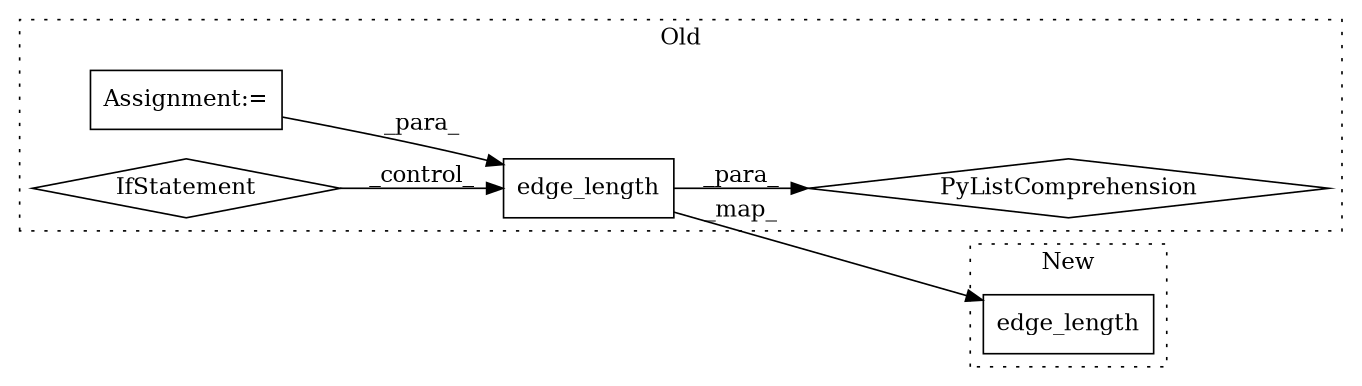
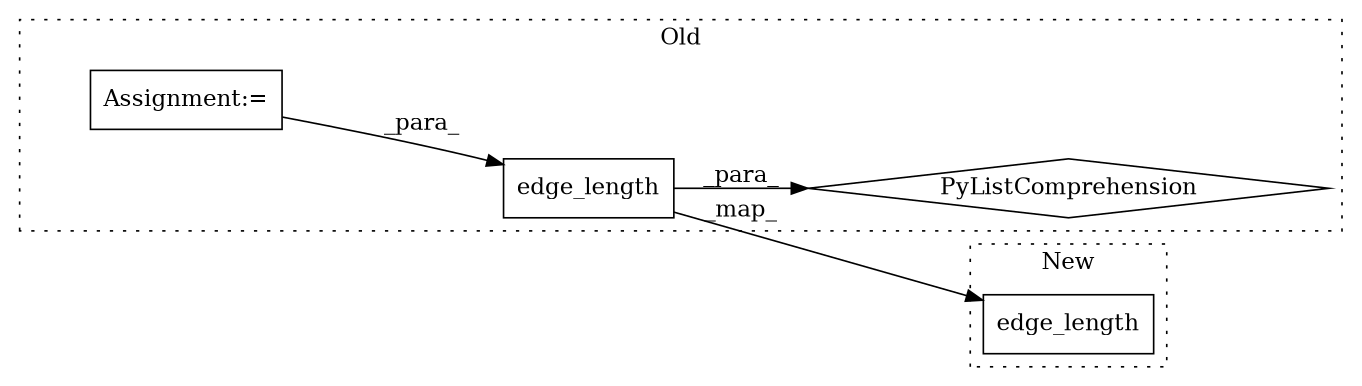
node "IfStatement": removed
